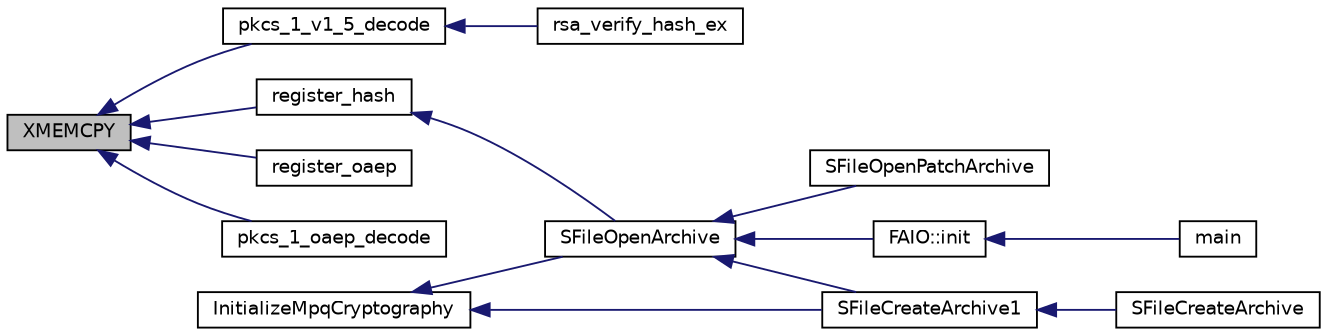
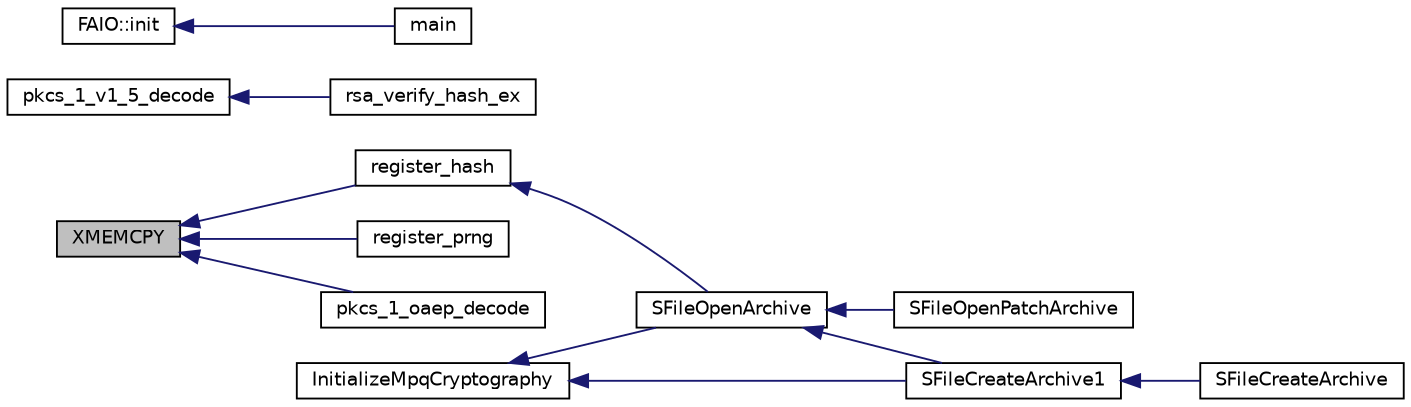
edge "pkcs_1_v1_5_decode" -> "XMEMCPY": removed
node "register_oaep": label "register_oaep" -> "register_prng"
edge "FAIO::init" -> "SFileOpenArchive": removed
